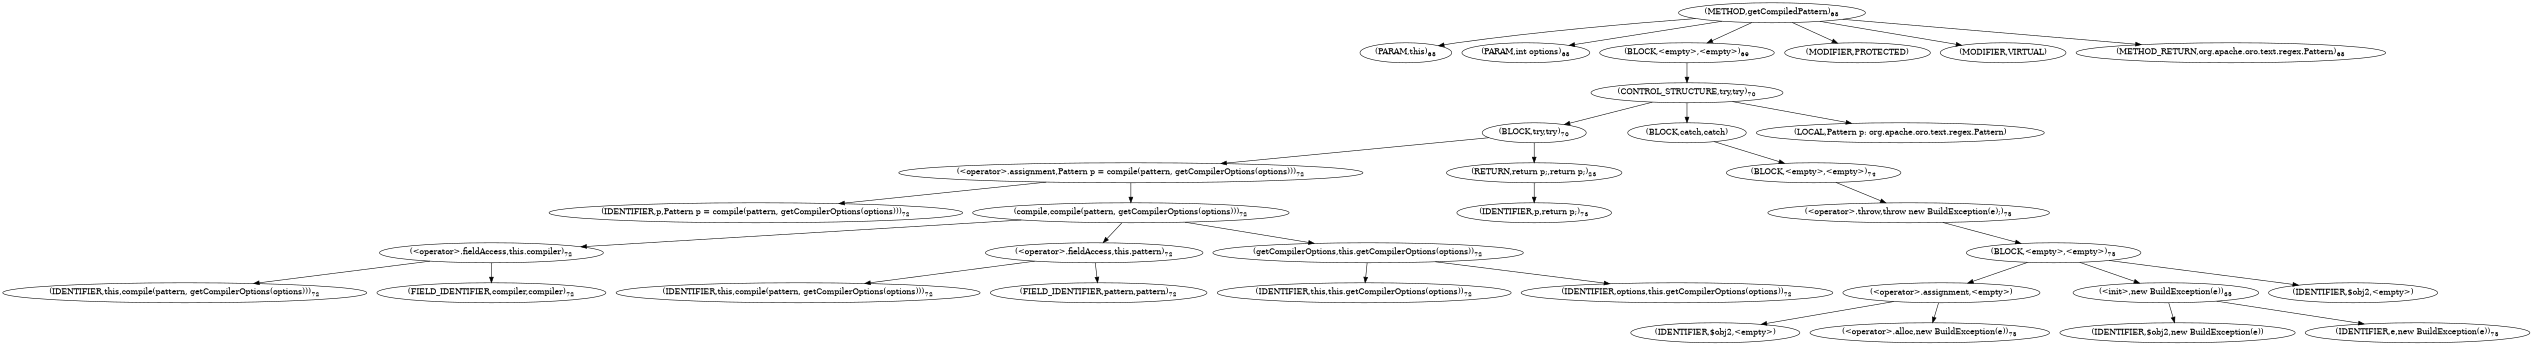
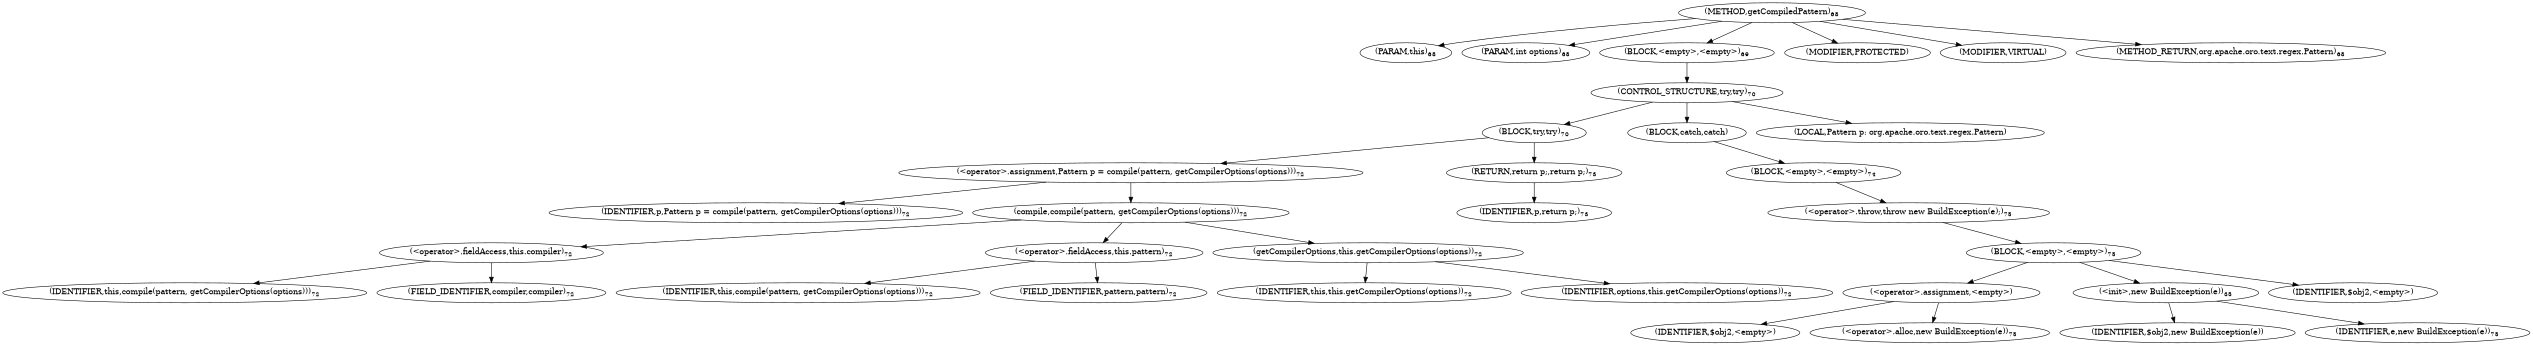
node "(RETURN,return p;,return p;)": text "23" -> "73"
